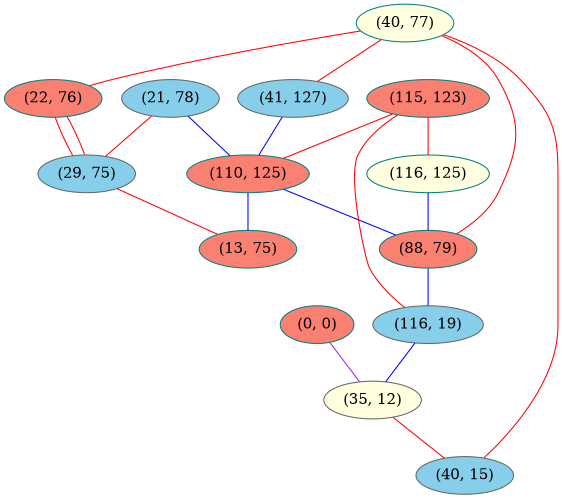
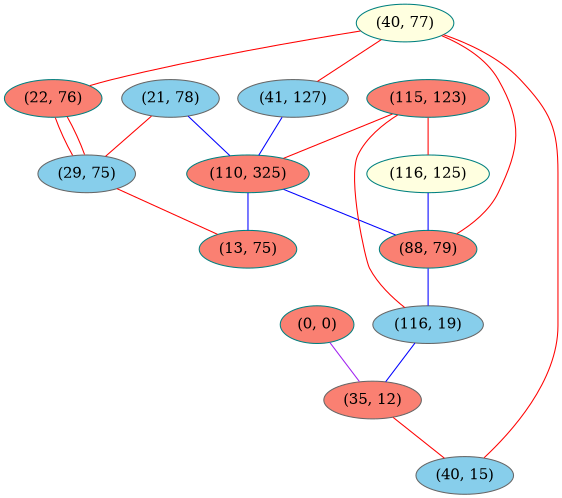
node "(110, 125)": label "(110, 125)" -> "(110, 325)"
node "(35, 12)": fillcolor lightyellow -> salmon
